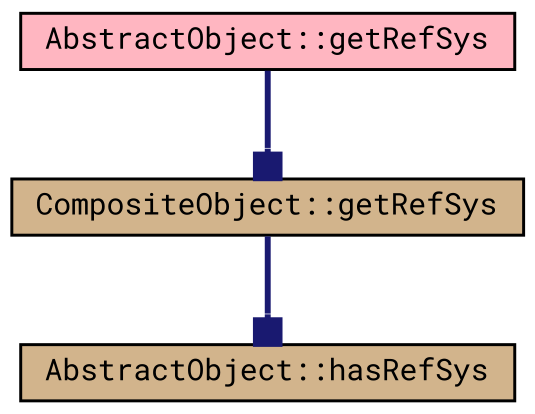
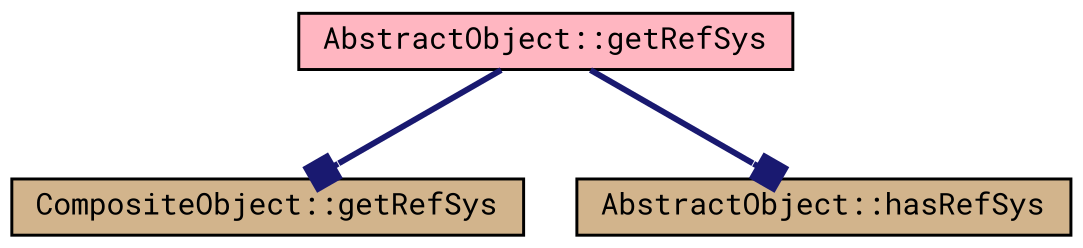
edge "CompositeObject::getRefSys" -> "AbstractObject::hasRefSys": now "AbstractObject::getRefSys" -> "AbstractObject::hasRefSys"
